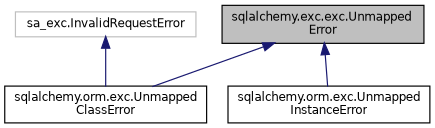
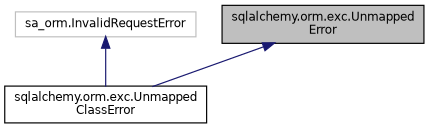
node "sa_exc.InvalidRequestError": label "sa_exc.InvalidRequestError" -> "sa_orm.InvalidRequestError"
node "sqlalchemy.exc.exc.Unmapped Error": label "sqlalchemy.exc.exc.Unmapped Error" -> "sqlalchemy.orm.exc.Unmapped Error"
node "sqlalchemy.orm.exc.Unmapped InstanceError": removed
